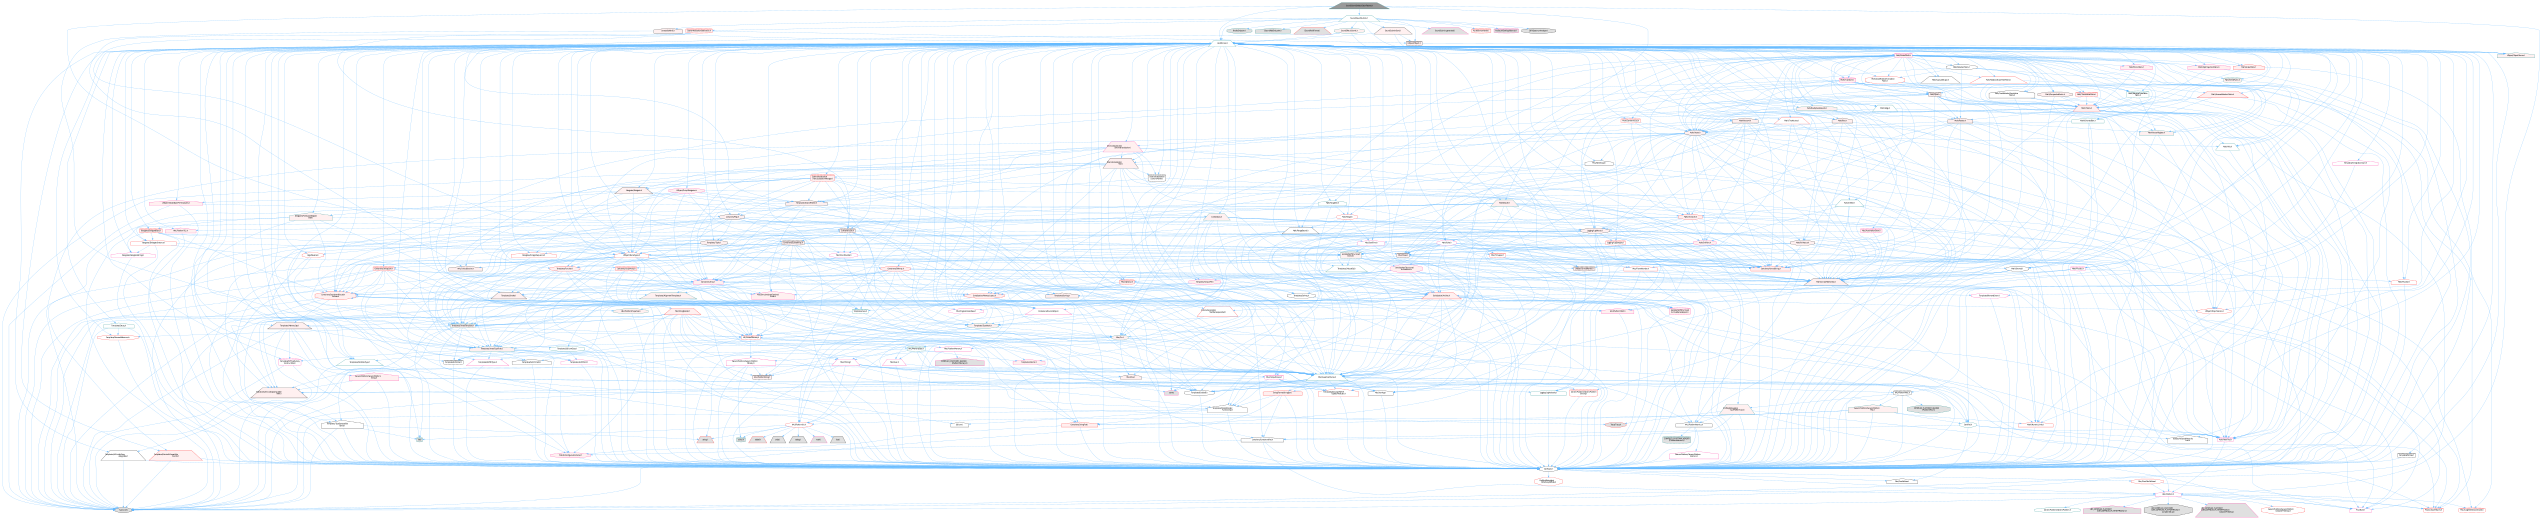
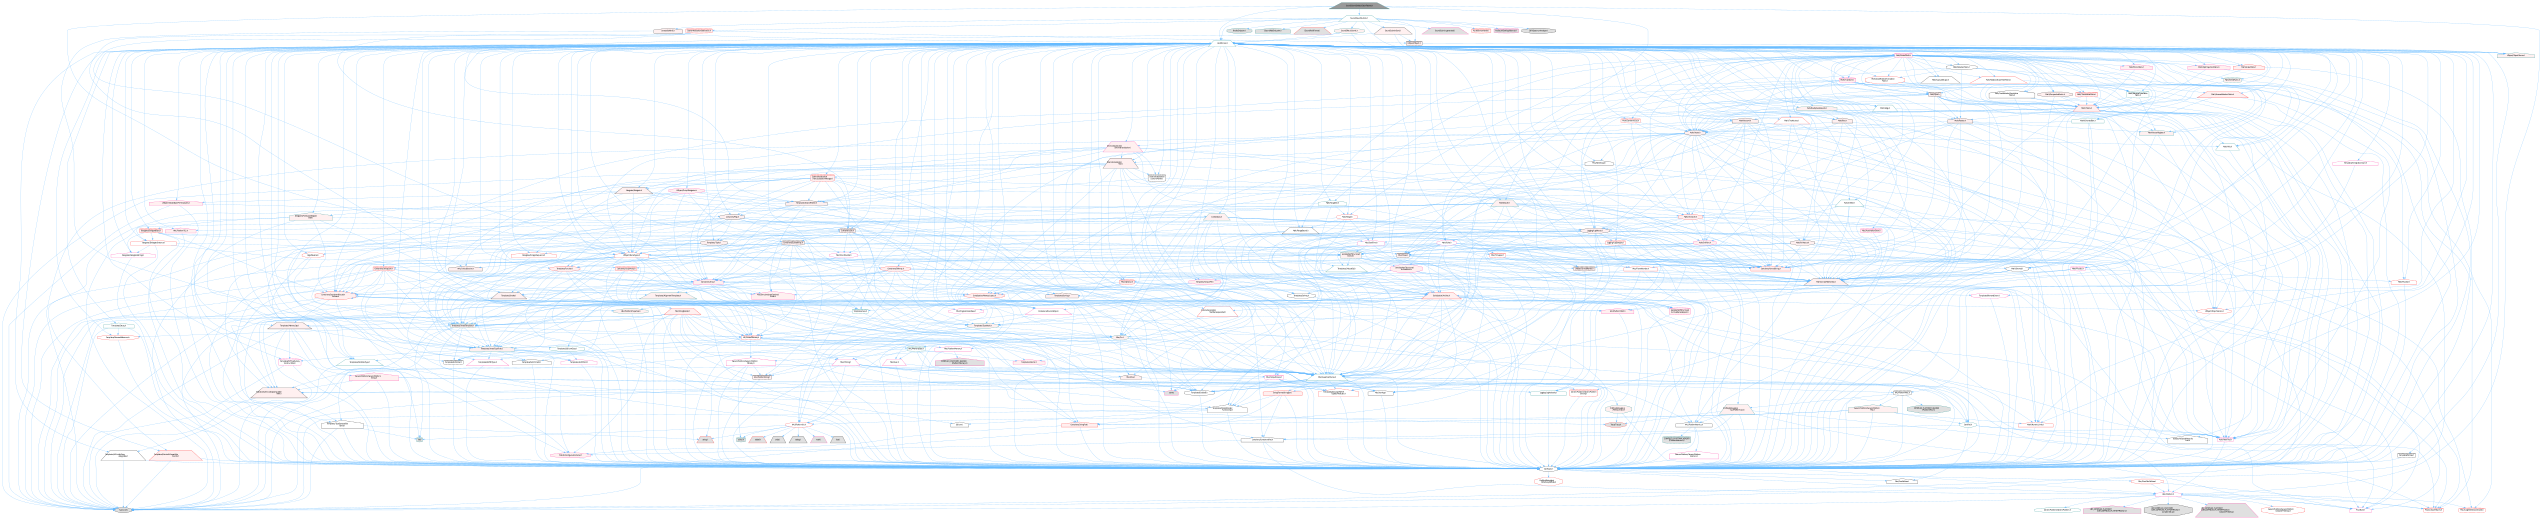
node "ProfilingDebugging /MemoryTrace.h": added
